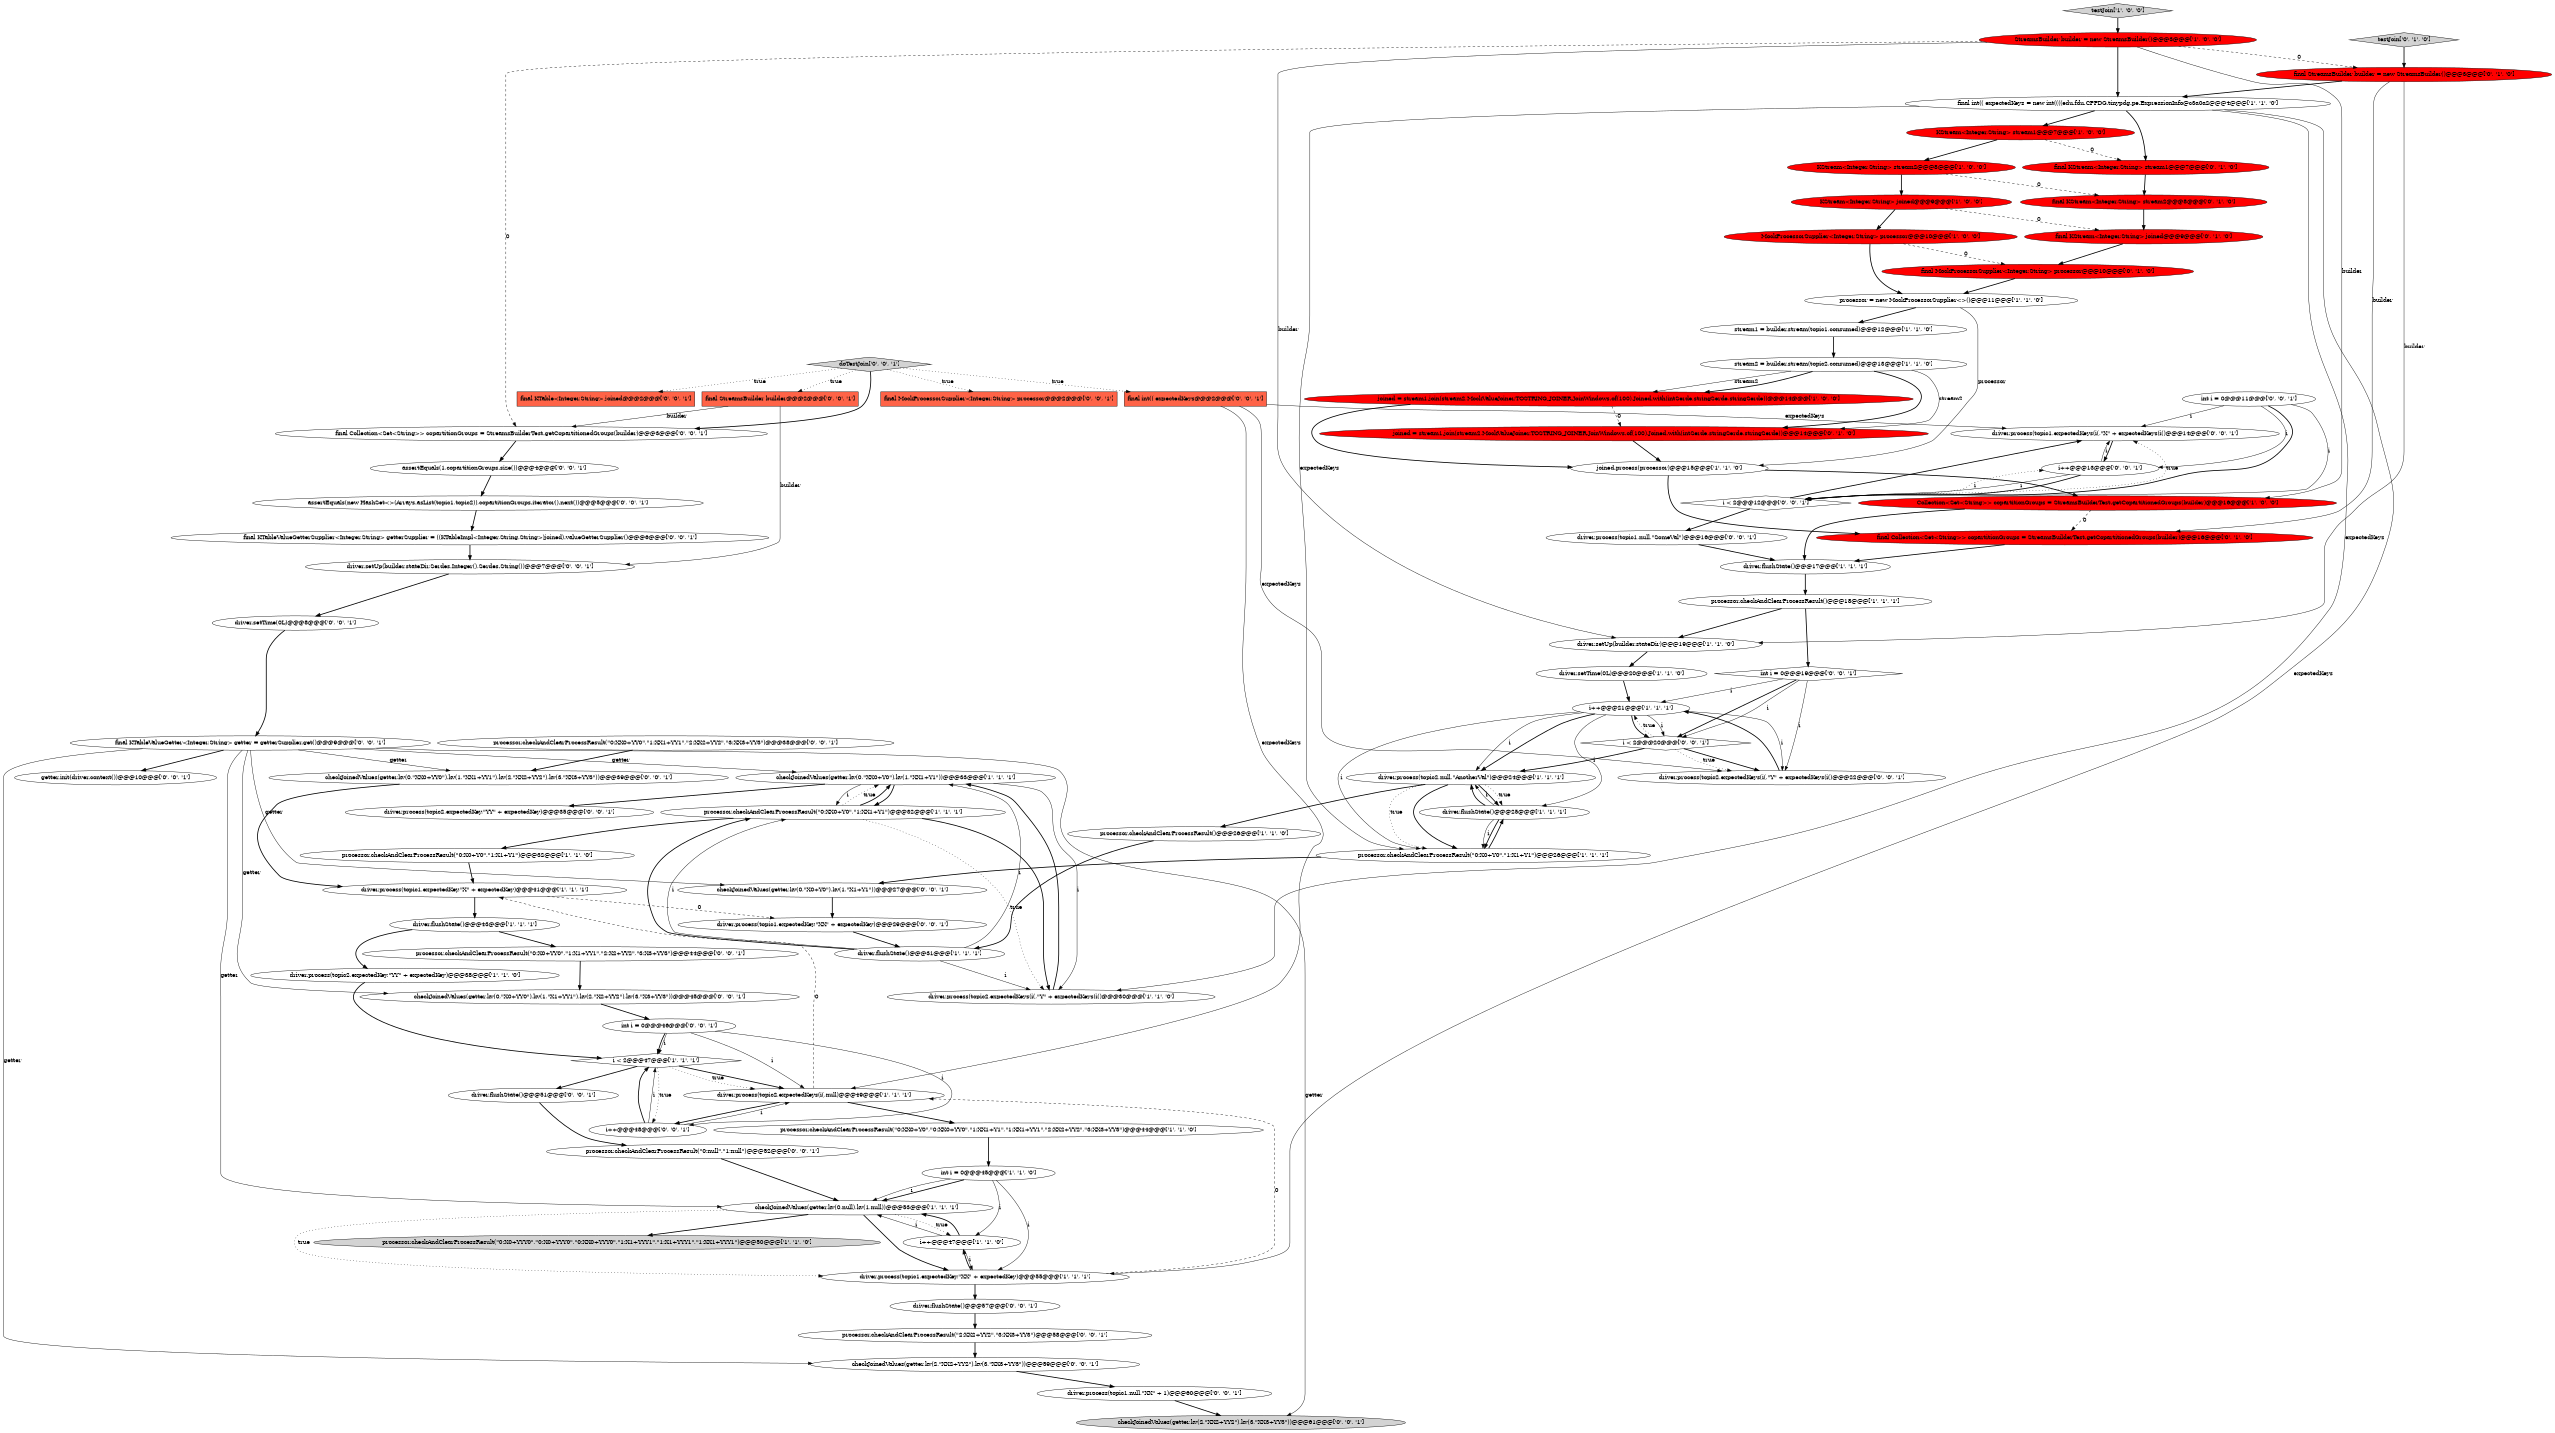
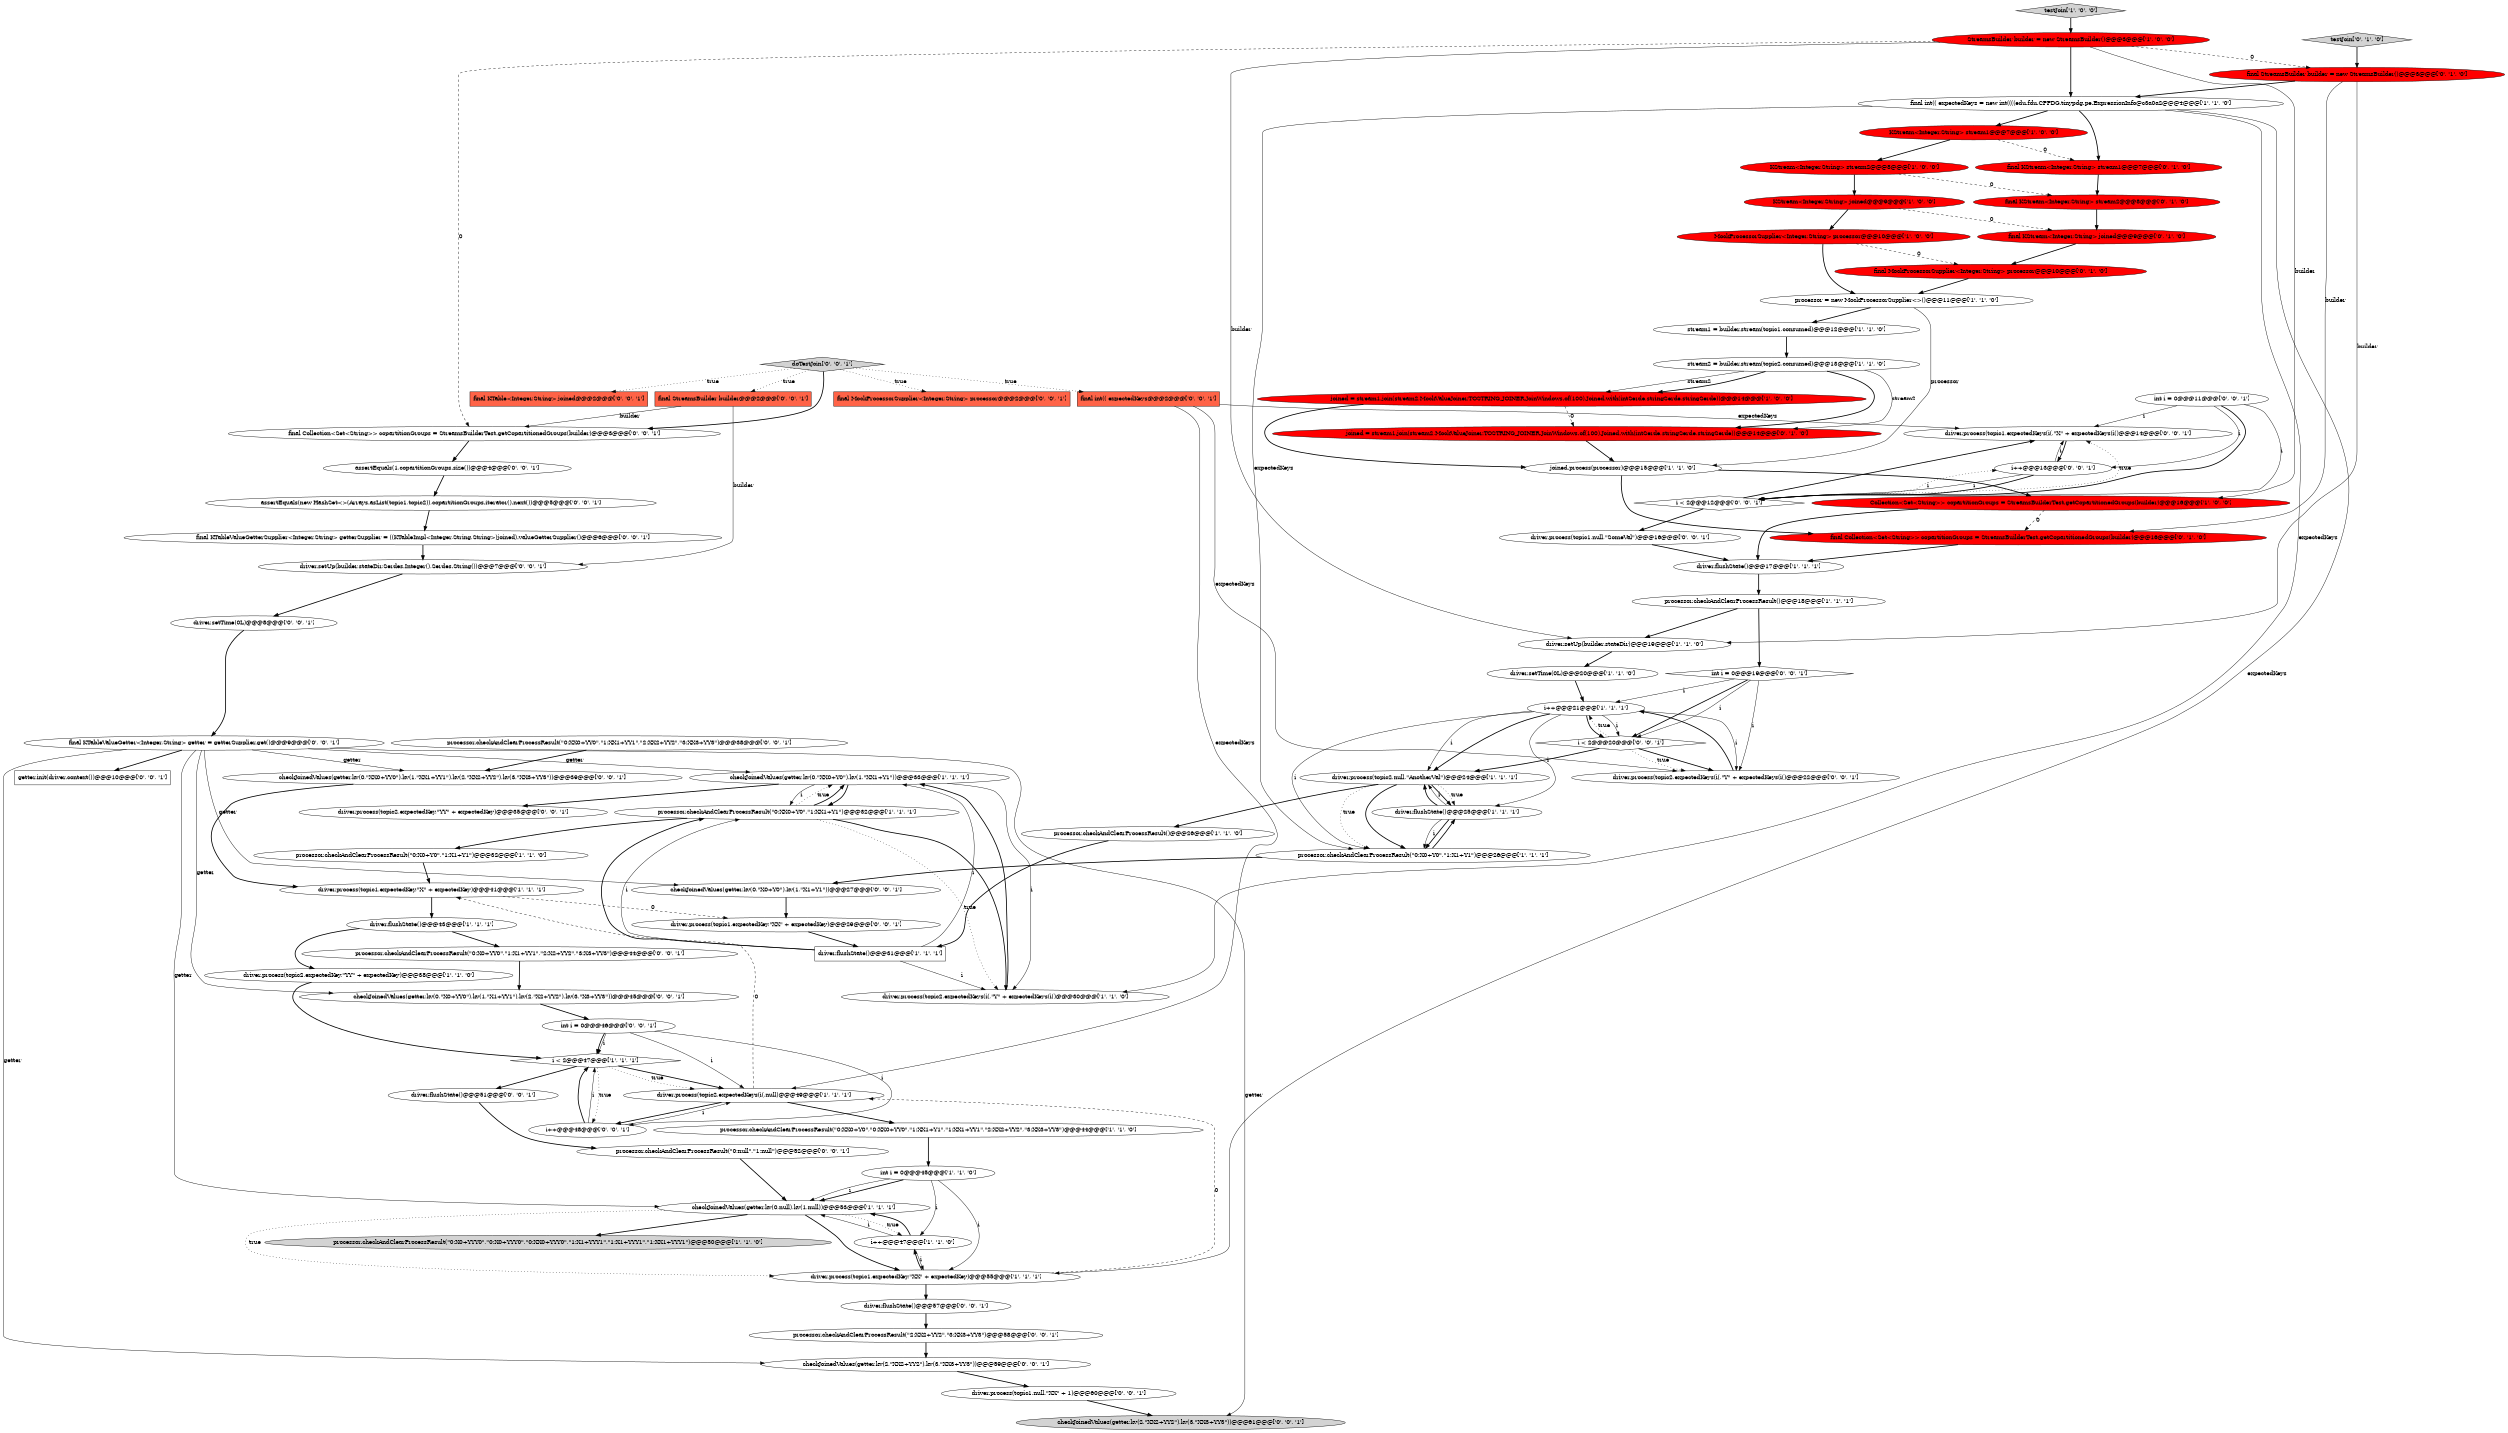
node "getter.init(driver.context())@@@10@@@['0', '0', '1']": shape ellipse -> box
node "driver.flushState()@@@31@@@['1', '1', '1']": shape ellipse -> box
